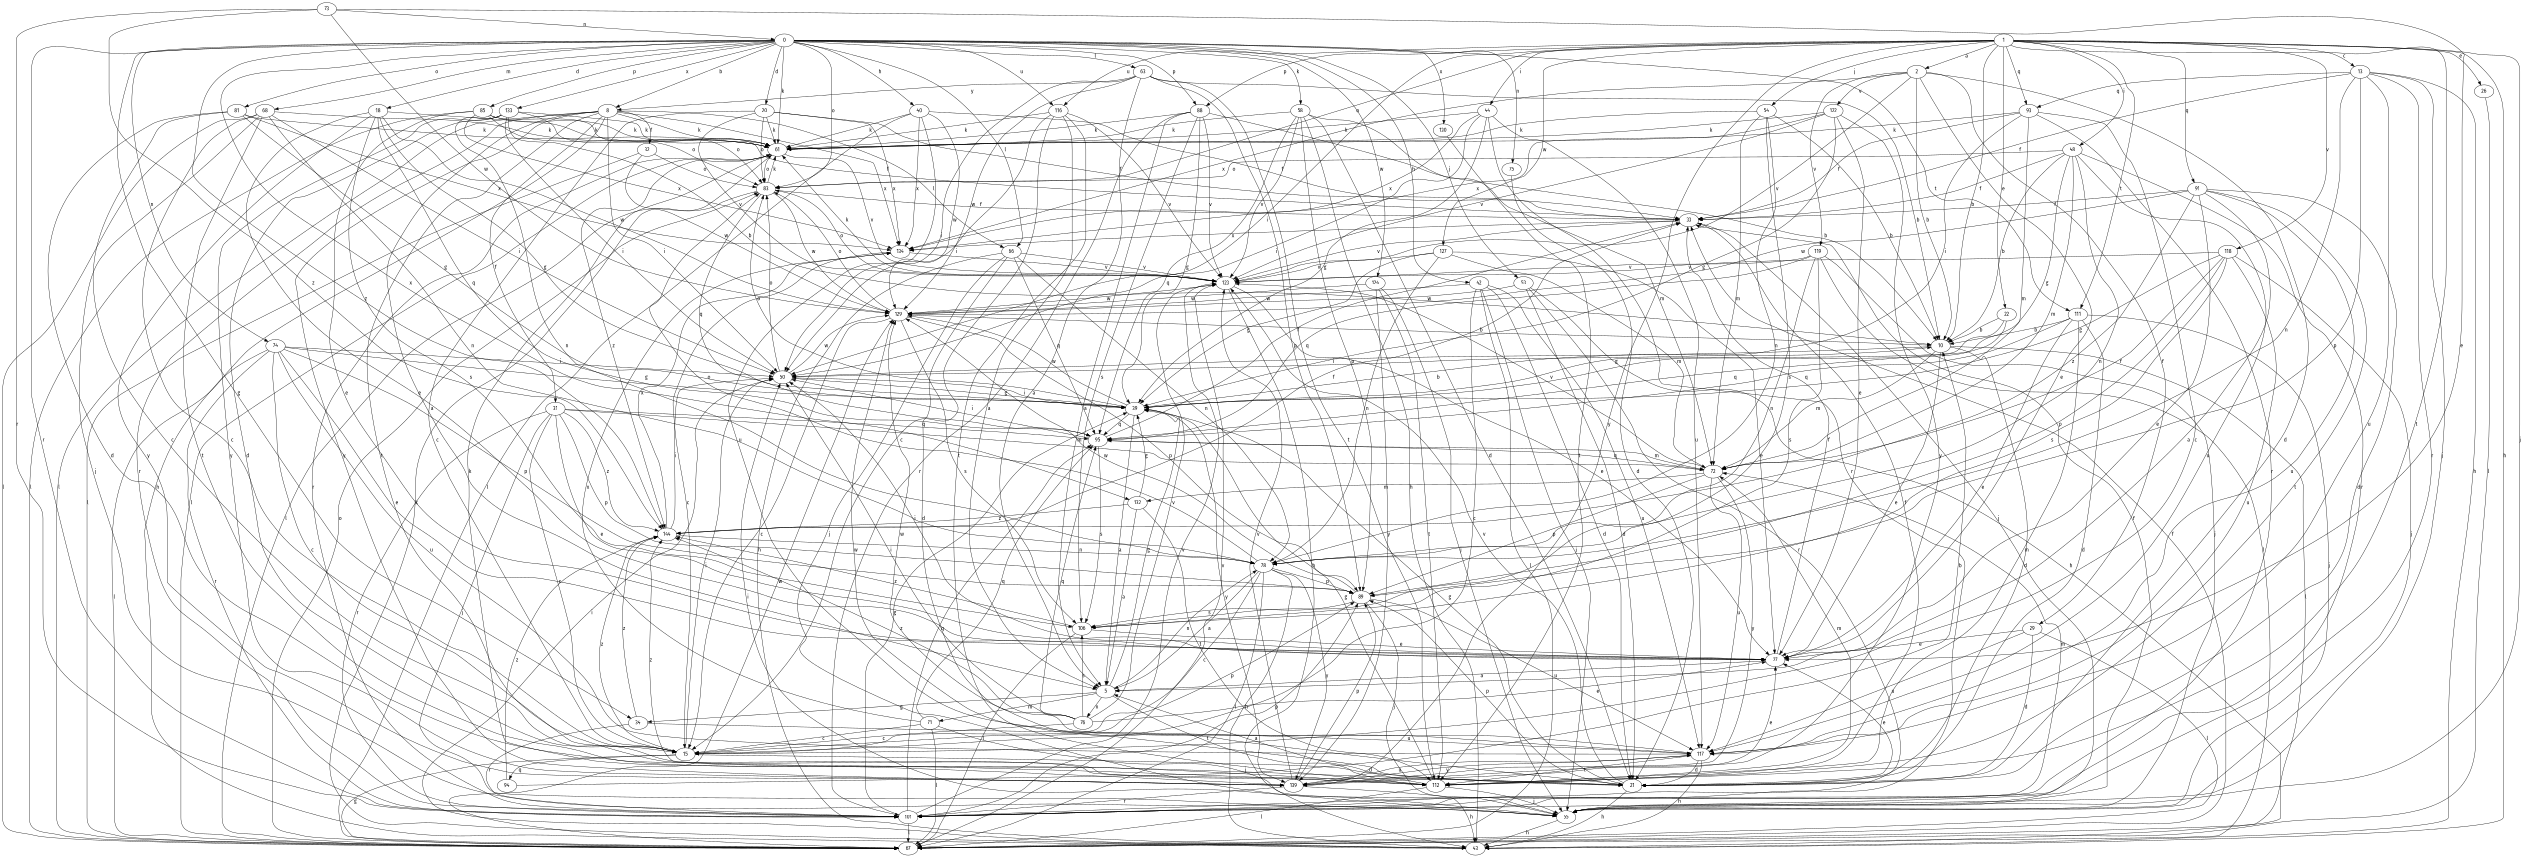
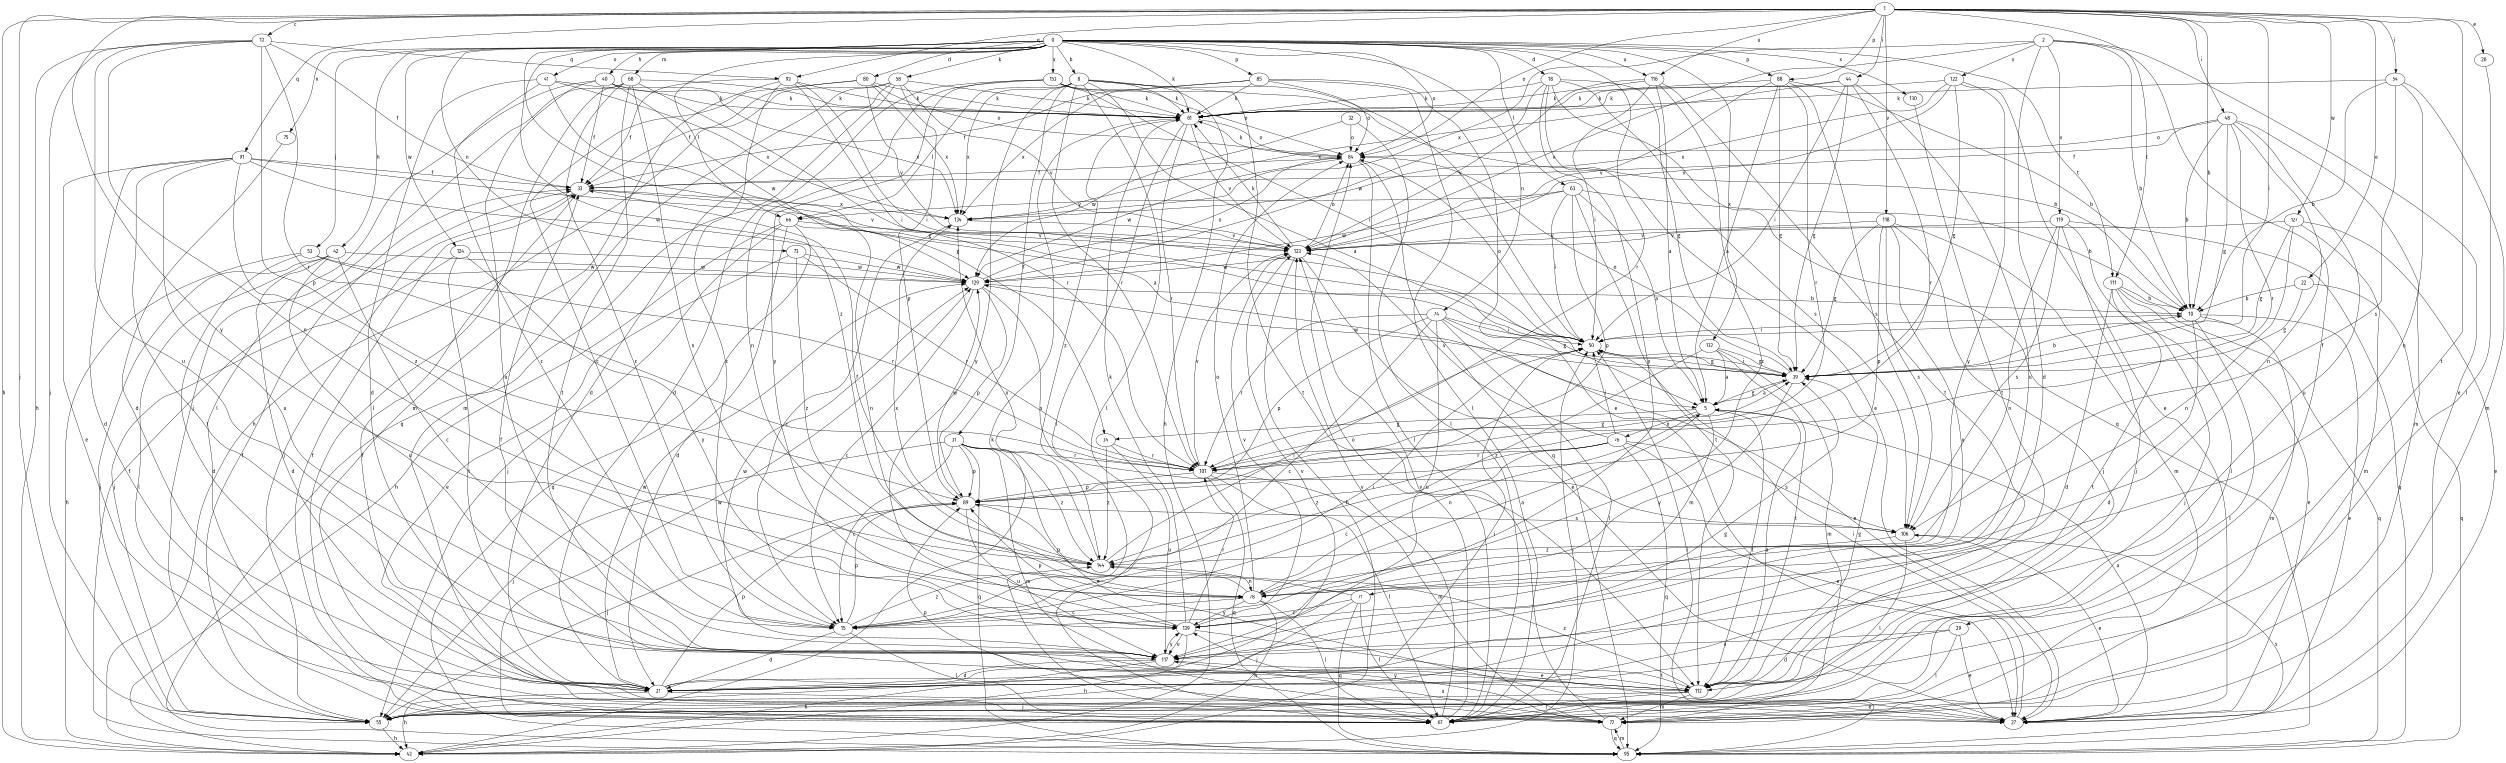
edge "73" -> "0": reversed
edge "1" -> "2": removed, label "a"
edge "63" -> "8": now "63" -> "66"
node "81": label "81" -> "41"
node "133": label "133" -> "153"
node "20": label "20" -> "80"
edge "8" -> "32": removed, label "f"
node "83": label "83" -> "84"
edge "50" -> "129": removed, label "w"
edge "118" -> "72": label "f" -> "m"
edge "39" -> "95": removed, label "q"
edge "76" -> "101": added, label "r"
edge "72" -> "132": reversed
edge "111" -> "112": label "m" -> "t"
node "94": removed
edge "15" -> "67": label "g" -> "l"
